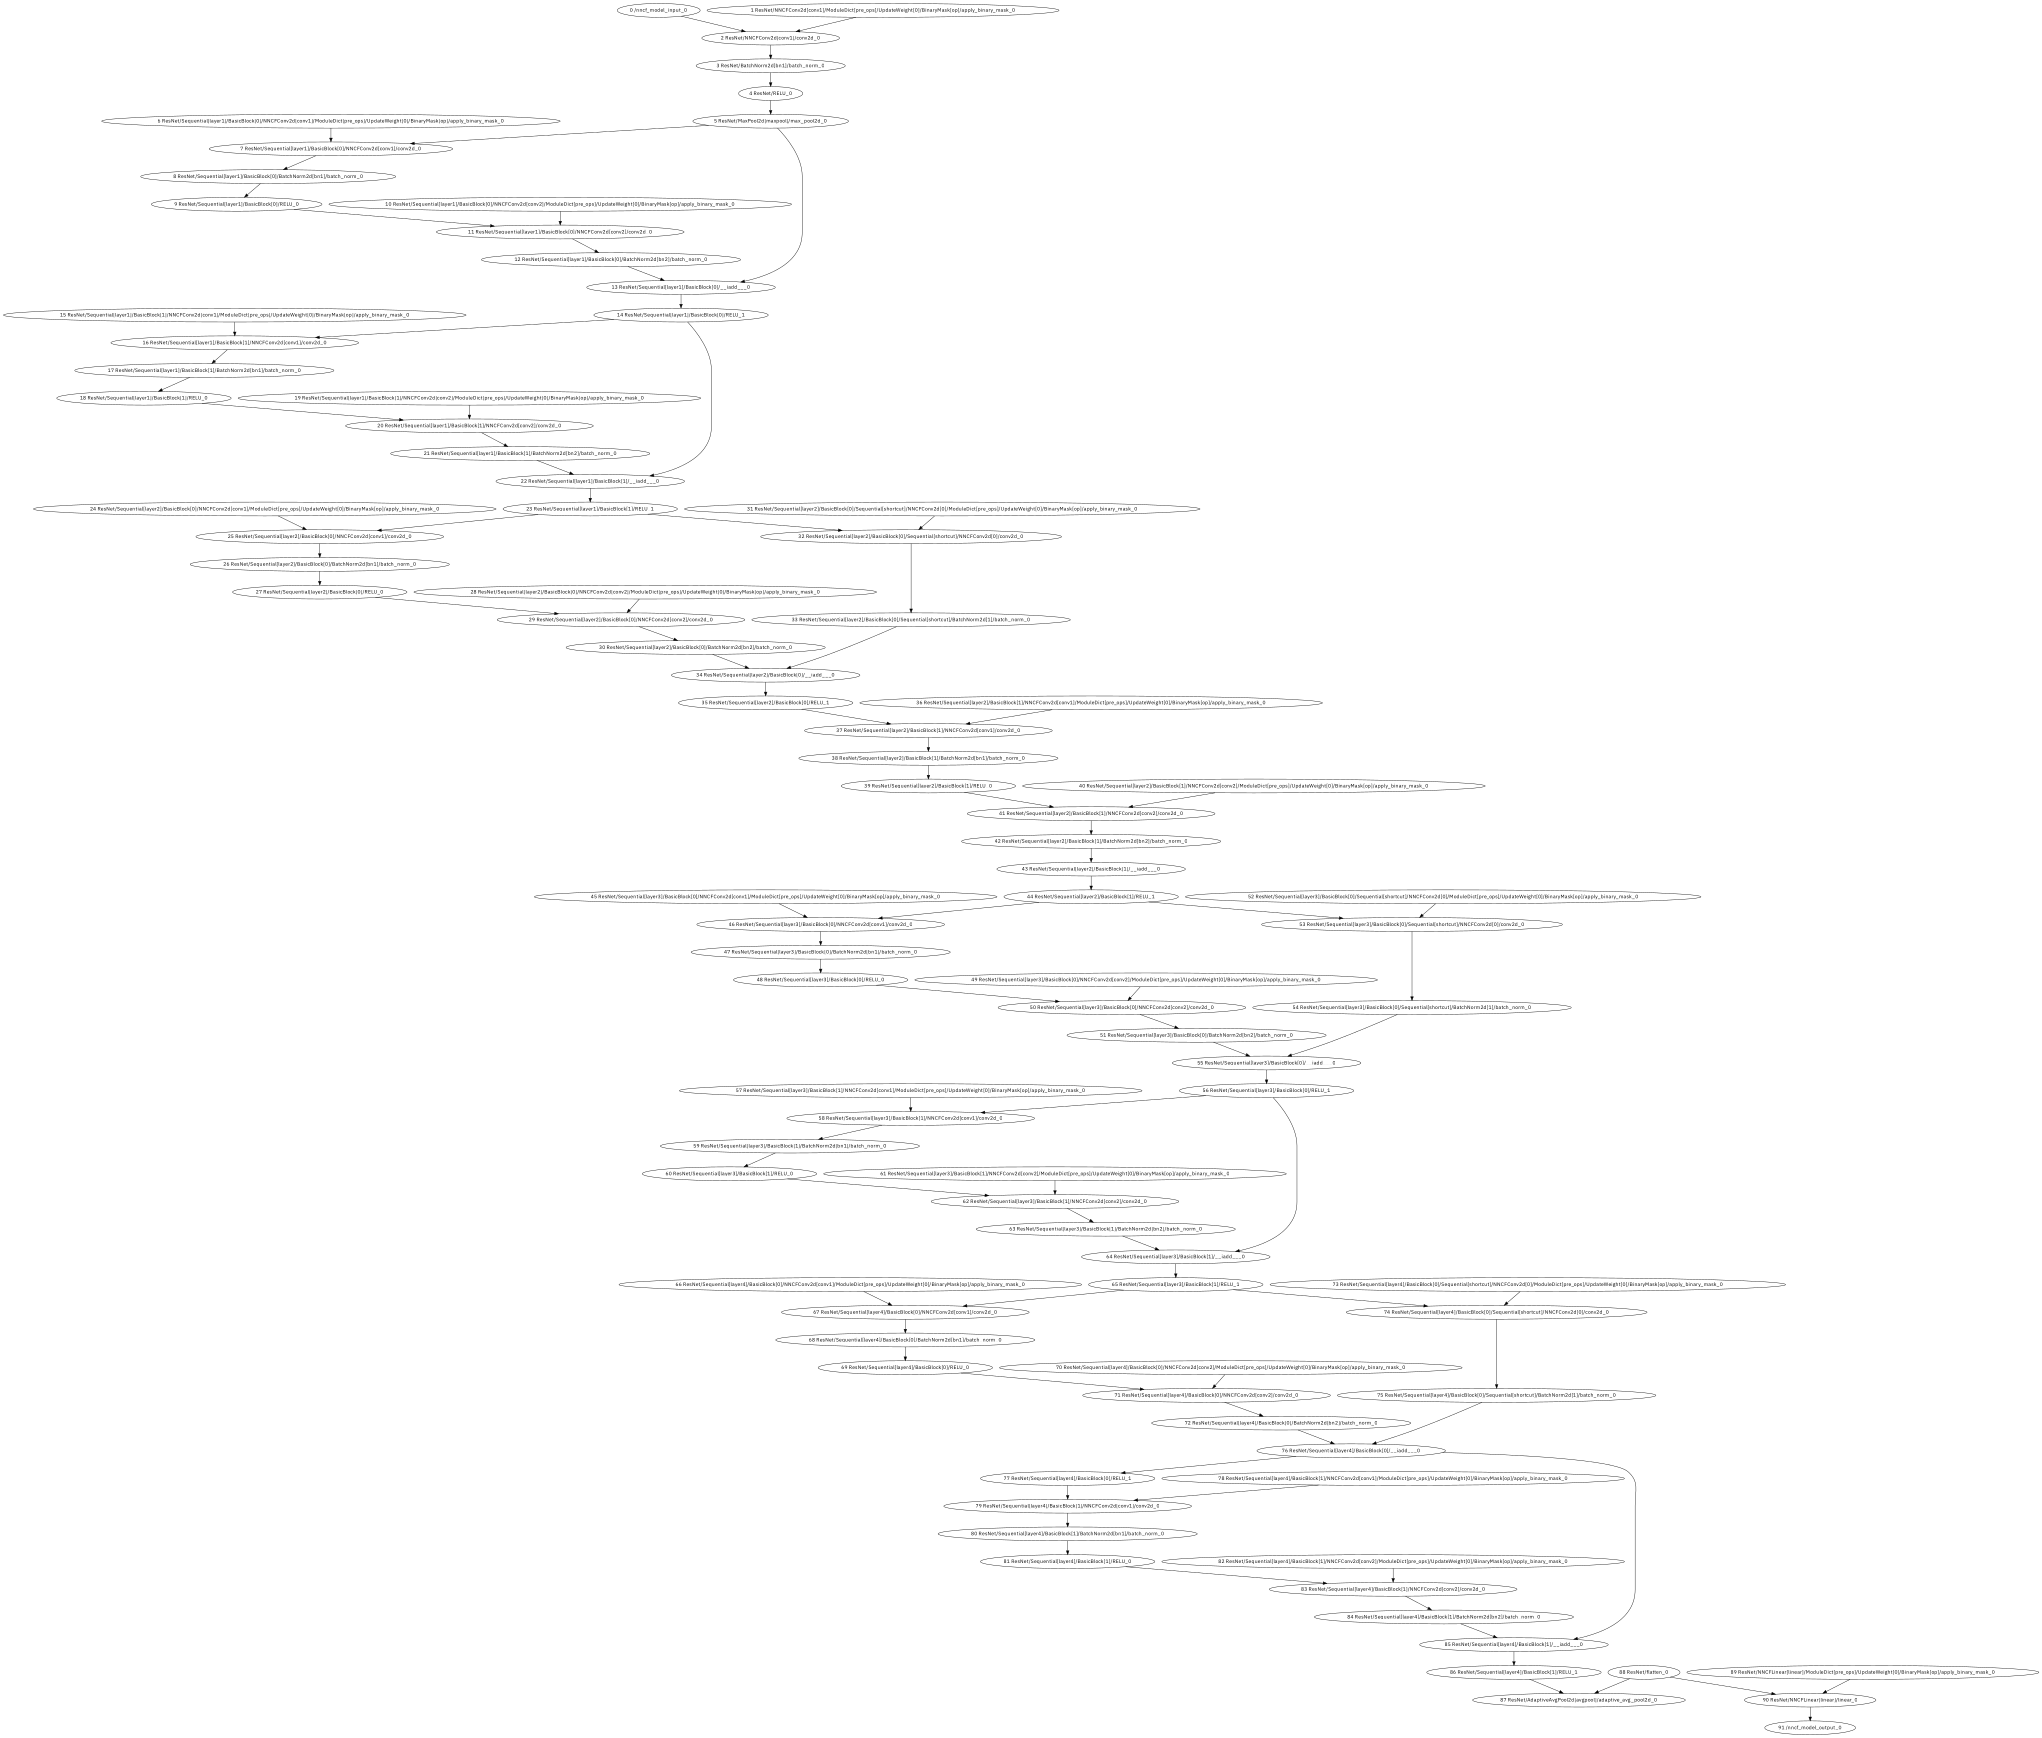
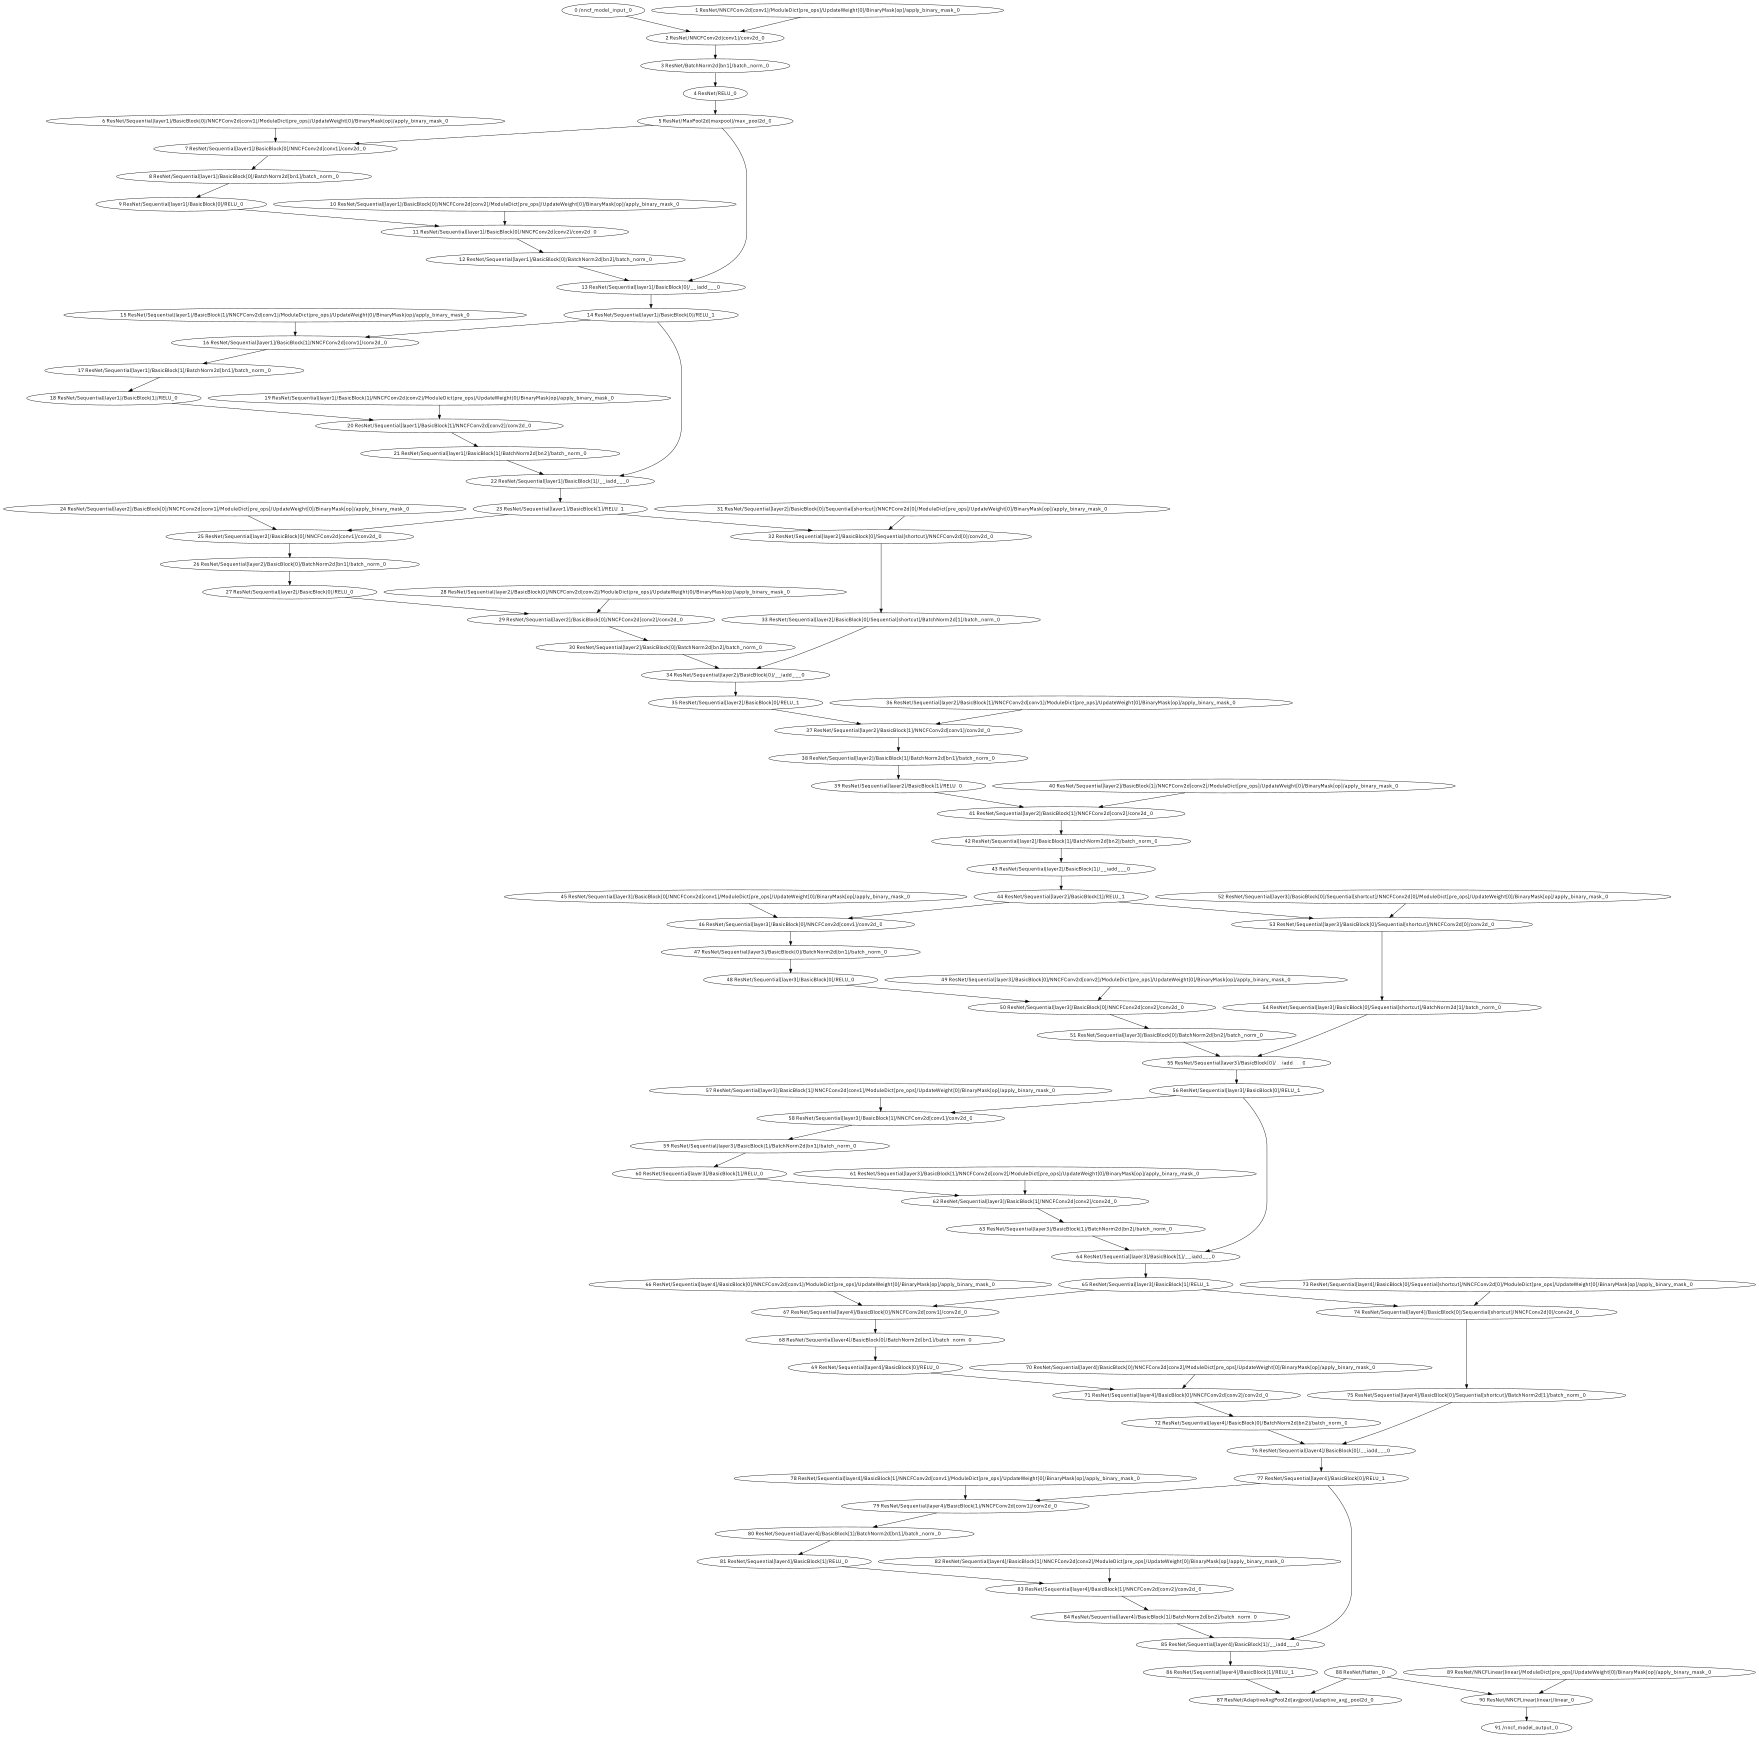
edge "76 ResNet/Sequential[layer4]/BasicBlock[0]/__iadd___0" -> "85 ResNet/Sequential[layer4]/BasicBlock[1]/__iadd___0": now "77 ResNet/Sequential[layer4]/BasicBlock[0]/RELU_1" -> "85 ResNet/Sequential[layer4]/BasicBlock[1]/__iadd___0"
